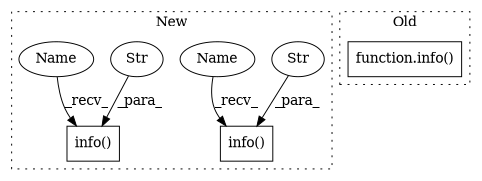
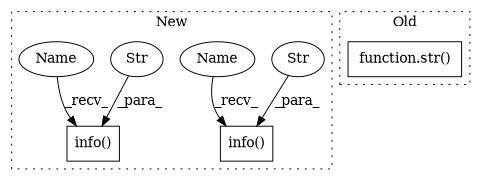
node "function.info()": label "function.info()" -> "function.str()"
